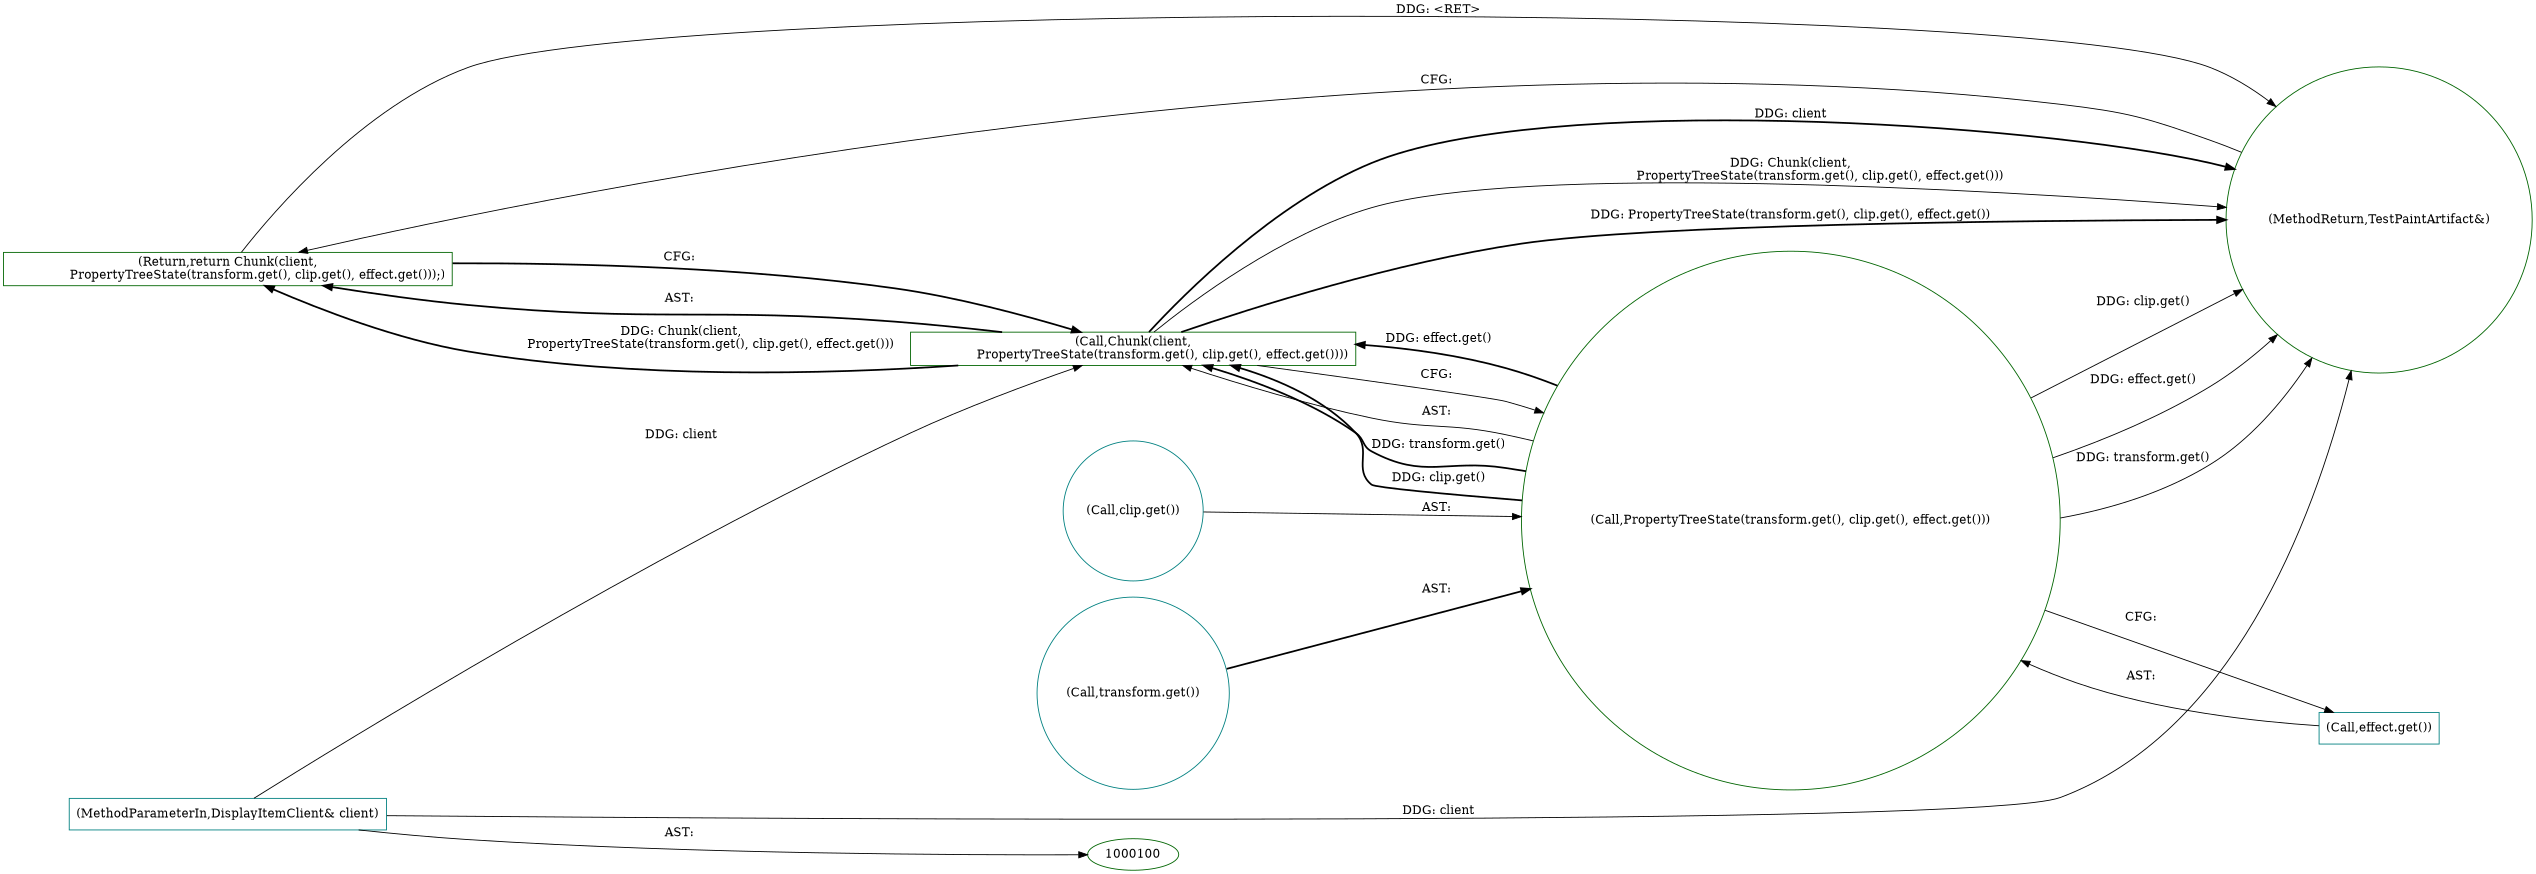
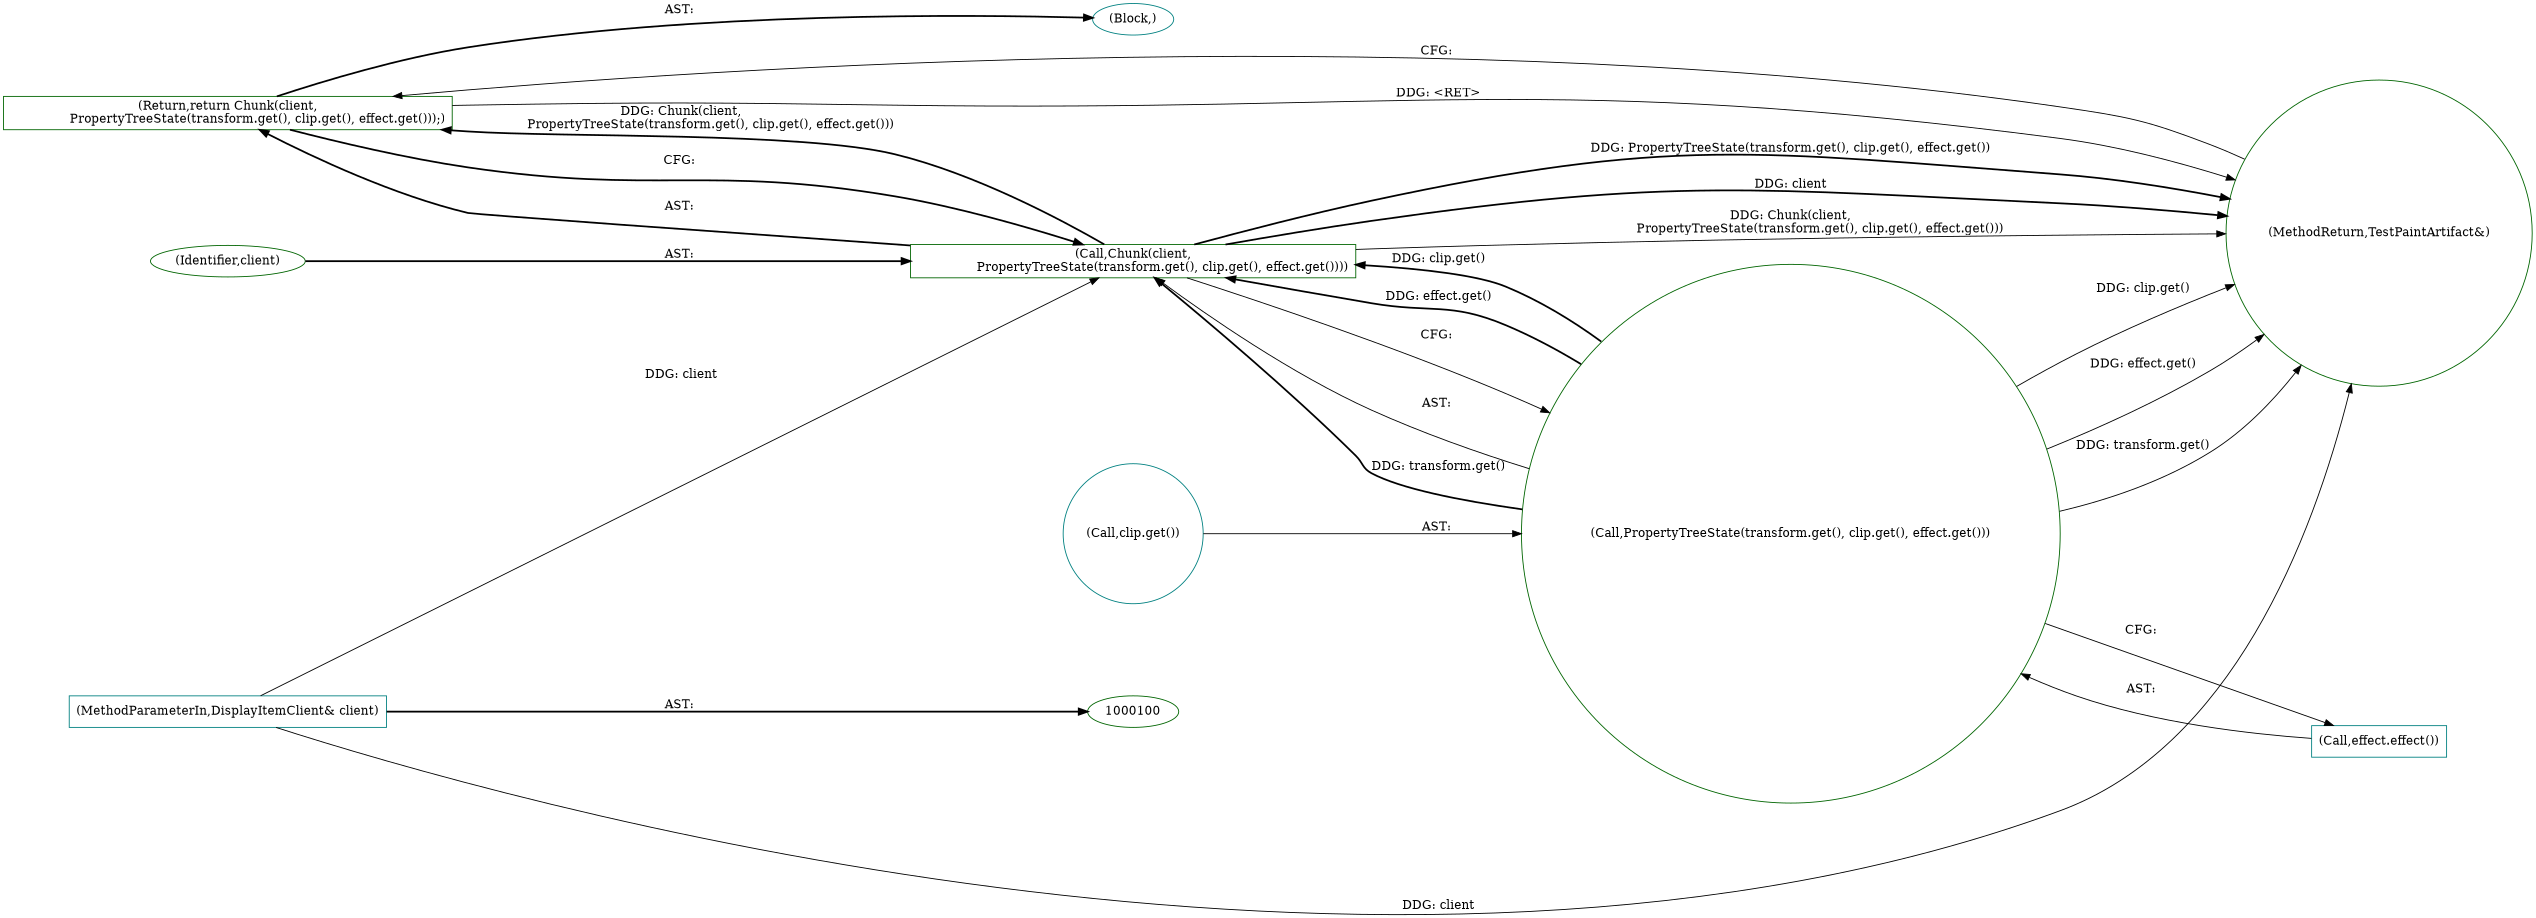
node "(Block,)": added
node "(Identifier,client)": added
node "(Call,transform.get())": removed
node "(Call,effect.get())": label "(Call,effect.get())" -> "(Call,effect.effect())"
edge "(MethodParameterIn,DisplayItemClient& client)" -> "1000100": style solid -> bold
